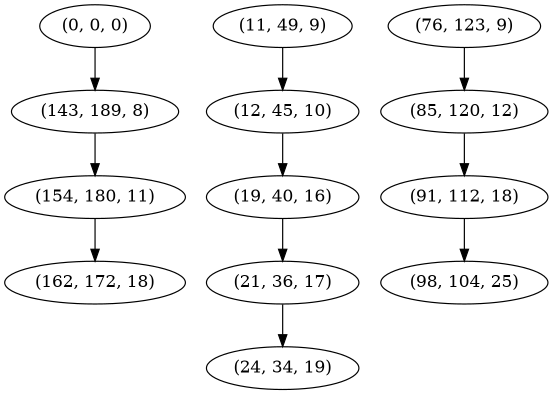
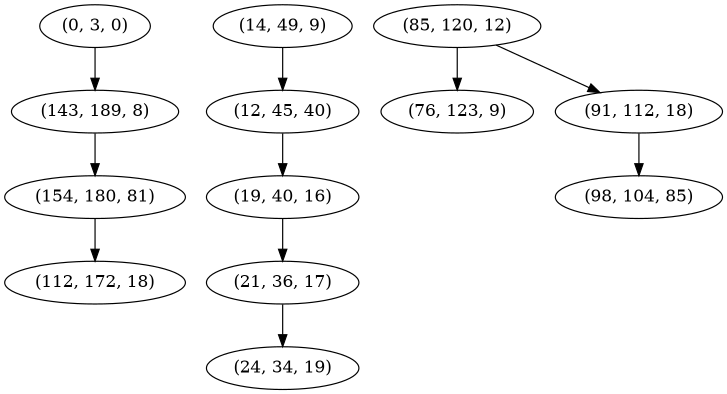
node "(0, 0, 0)": label "(0, 0, 0)" -> "(0, 3, 0)"
node "(11, 49, 9)": label "(11, 49, 9)" -> "(14, 49, 9)"
edge "(76, 123, 9)" -> "(85, 120, 12)": reversed
node "(12, 45, 10)": label "(12, 45, 10)" -> "(12, 45, 40)"
node "(154, 180, 11)": label "(154, 180, 11)" -> "(154, 180, 81)"
node "(162, 172, 18)": label "(162, 172, 18)" -> "(112, 172, 18)"
node "(98, 104, 25)": label "(98, 104, 25)" -> "(98, 104, 85)"
